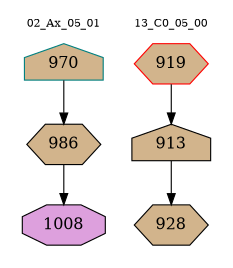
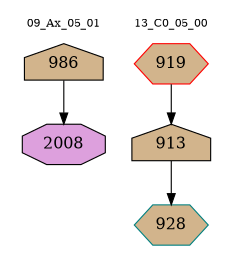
cluster "02_Ax_05_01": label "02_Ax_05_01" -> "09_Ax_05_01"
node "970": removed
node "986": shape hexagon -> house
node "1008": label "1008" -> "2008"
node "928": color black -> teal
